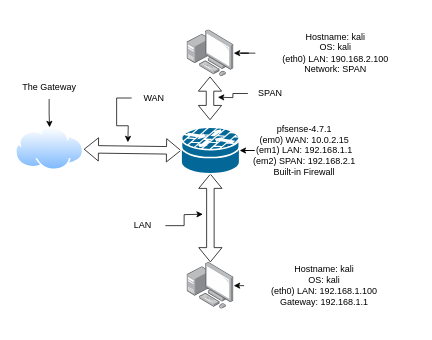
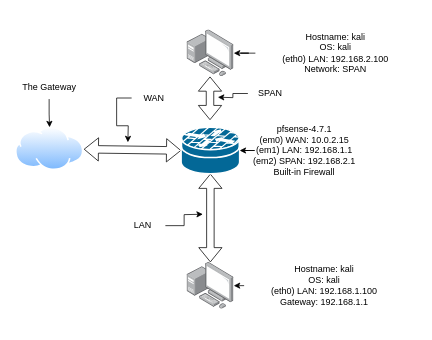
node "Hostname: kali OS: kali (eth0) LAN: 190.168.2.100 Network: SPAN": label "Hostname: kali OS: kali (eth0) LAN: 190.168.2.100 Network: SPAN" -> "Hostname: kali OS: kali (eth0) LAN: 192.168.2.100 Network: SPAN"
